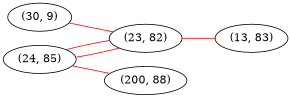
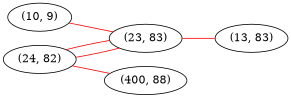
node "(30, 9)": label "(30, 9)" -> "(10, 9)"
node "(23, 82)": label "(23, 82)" -> "(23, 83)"
node "(24, 85)": label "(24, 85)" -> "(24, 82)"
node "(200, 88)": label "(200, 88)" -> "(400, 88)"
